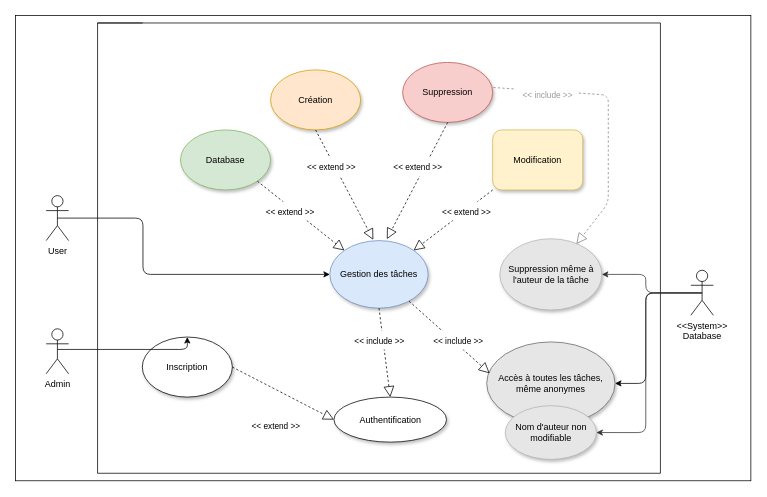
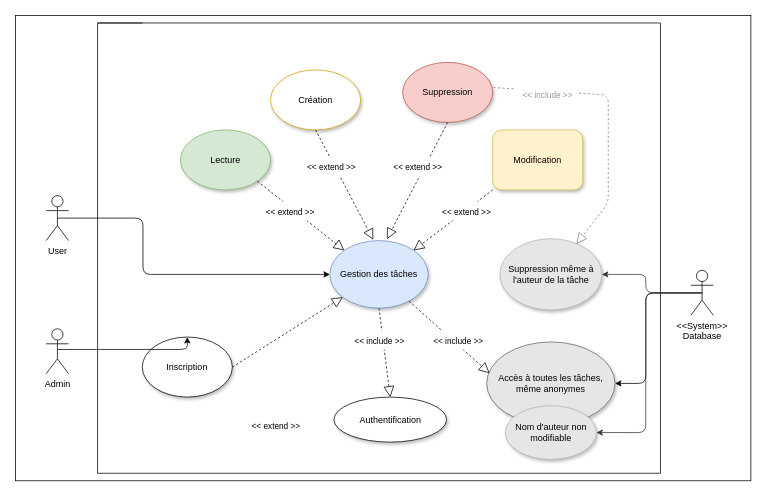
node "Création": fillcolor #ffe6cc -> #ffffff
node "Database": label "Database" -> "Lecture"
edge "Inscription" -> "Authentification": now "Inscription" -> "Gestion des tâches"
